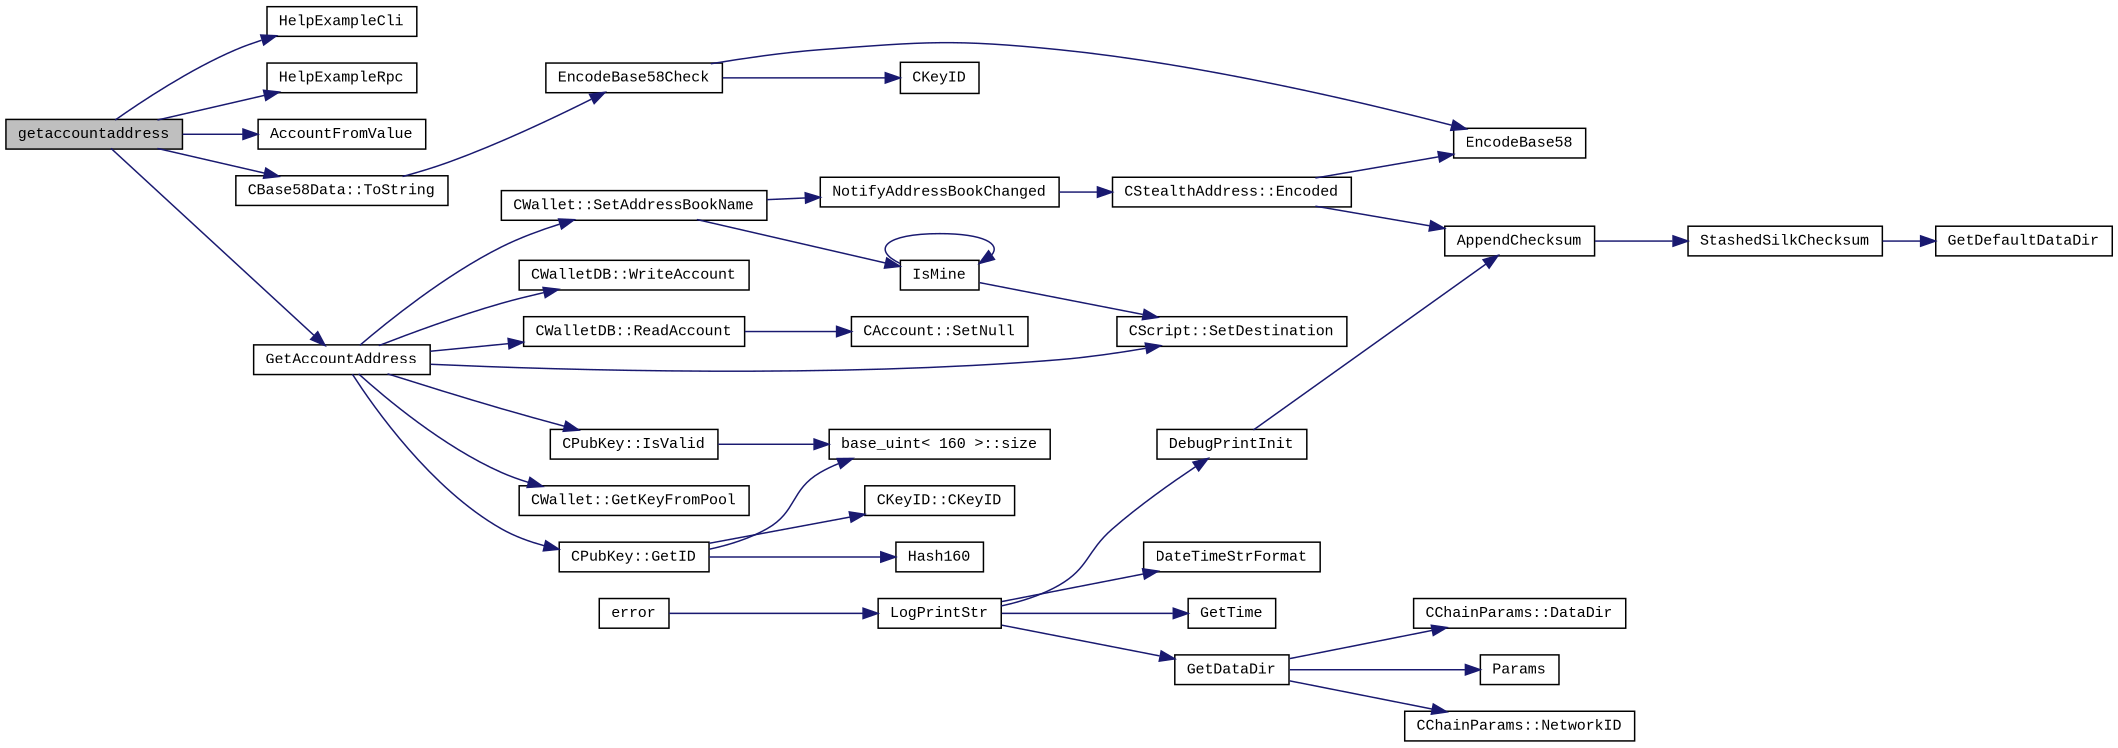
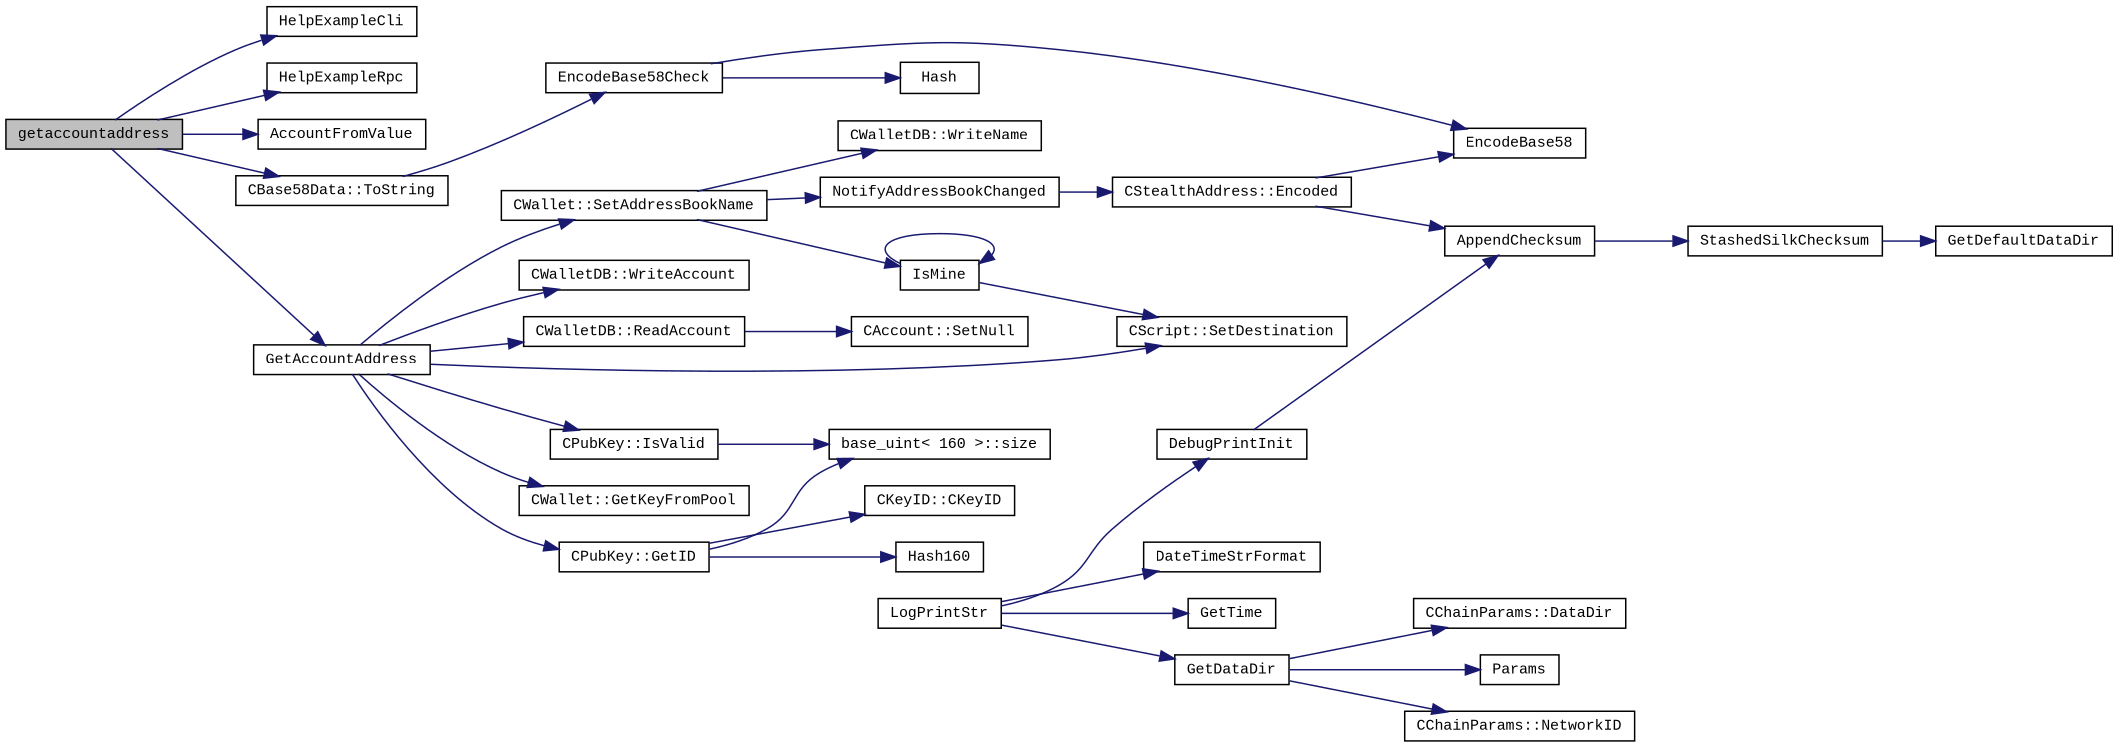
node "CKeyID": label "CKeyID" -> "Hash"
node "CWalletDB::WriteName": added
node "error": removed
